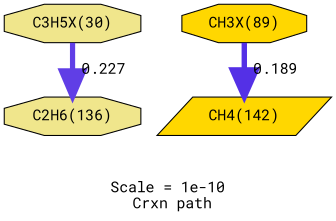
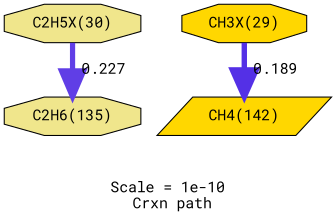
node "C3H5X(30)": label "C3H5X(30)" -> "C2H5X(30)"
node "CH3X(89)": label "CH3X(89)" -> "CH3X(29)"
node "C2H6(136)": label "C2H6(136)" -> "C2H6(135)"
